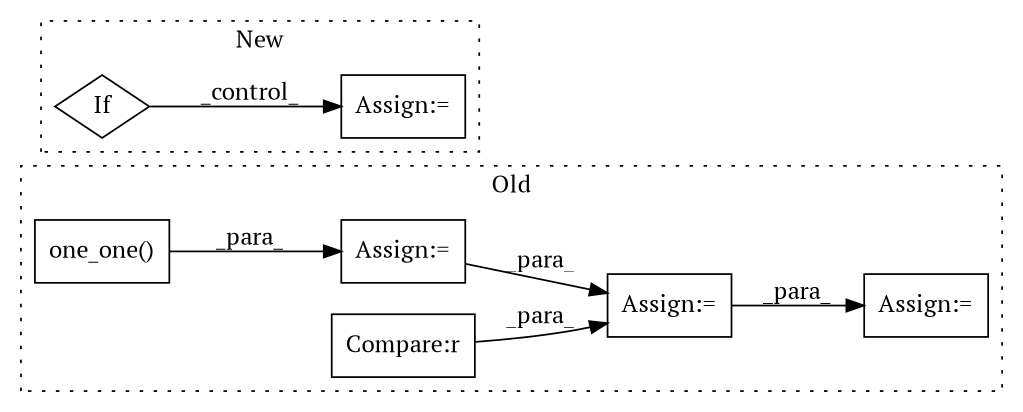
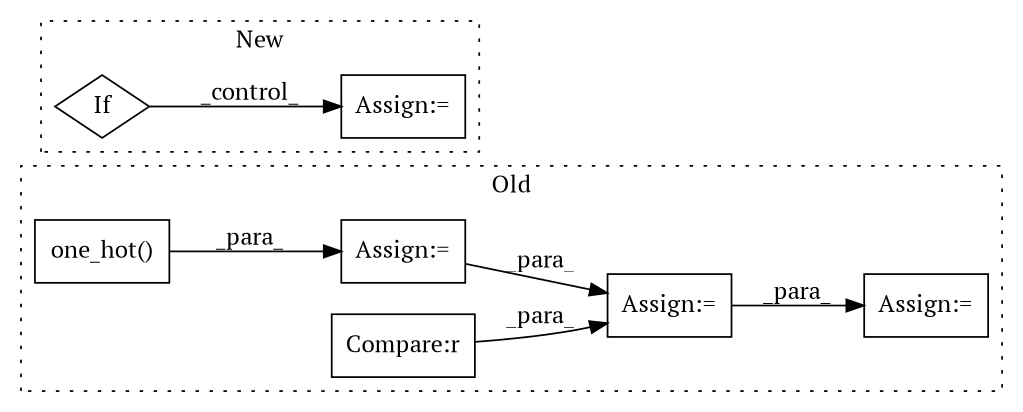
node "one_one()": label "one_one()" -> "one_hot()"
